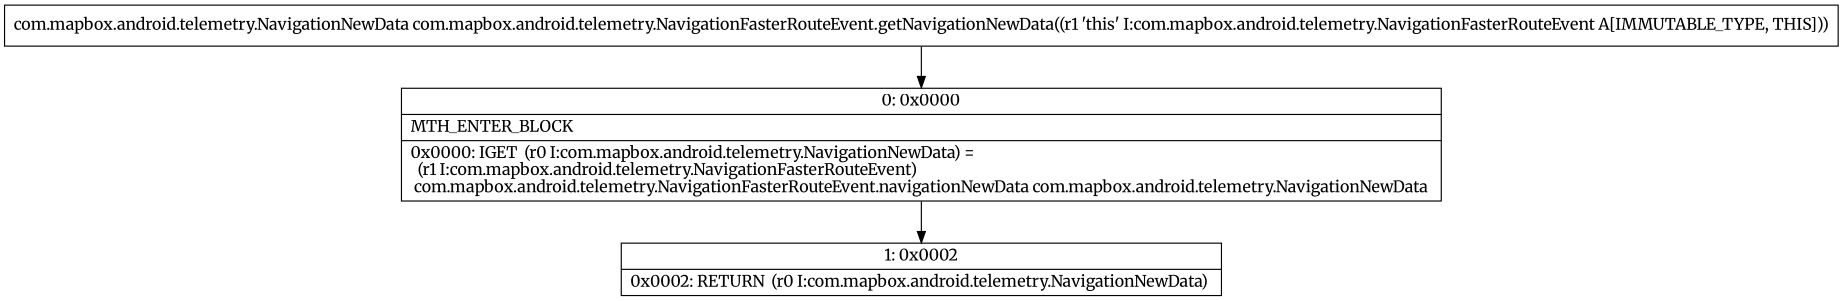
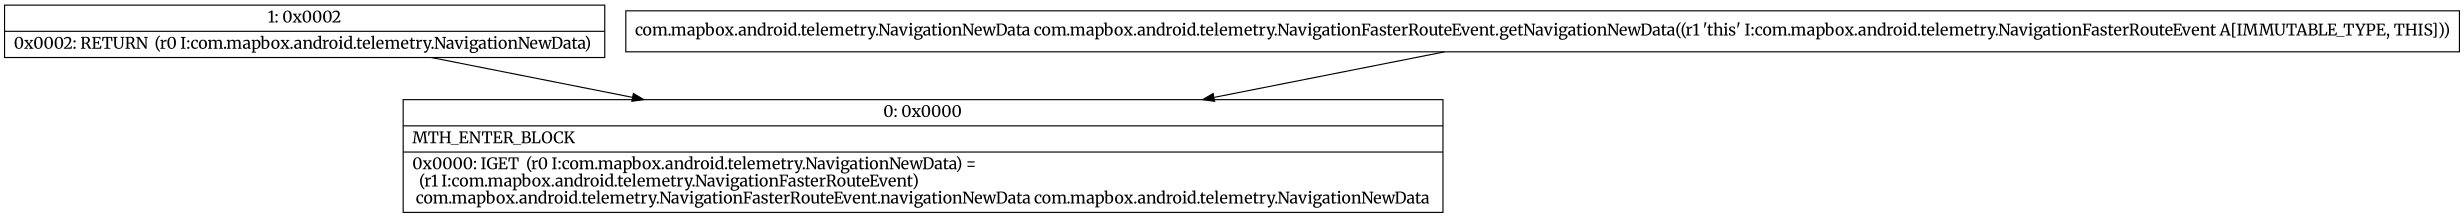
edge "0: 0x0000" -> "1: 0x0002": reversed
